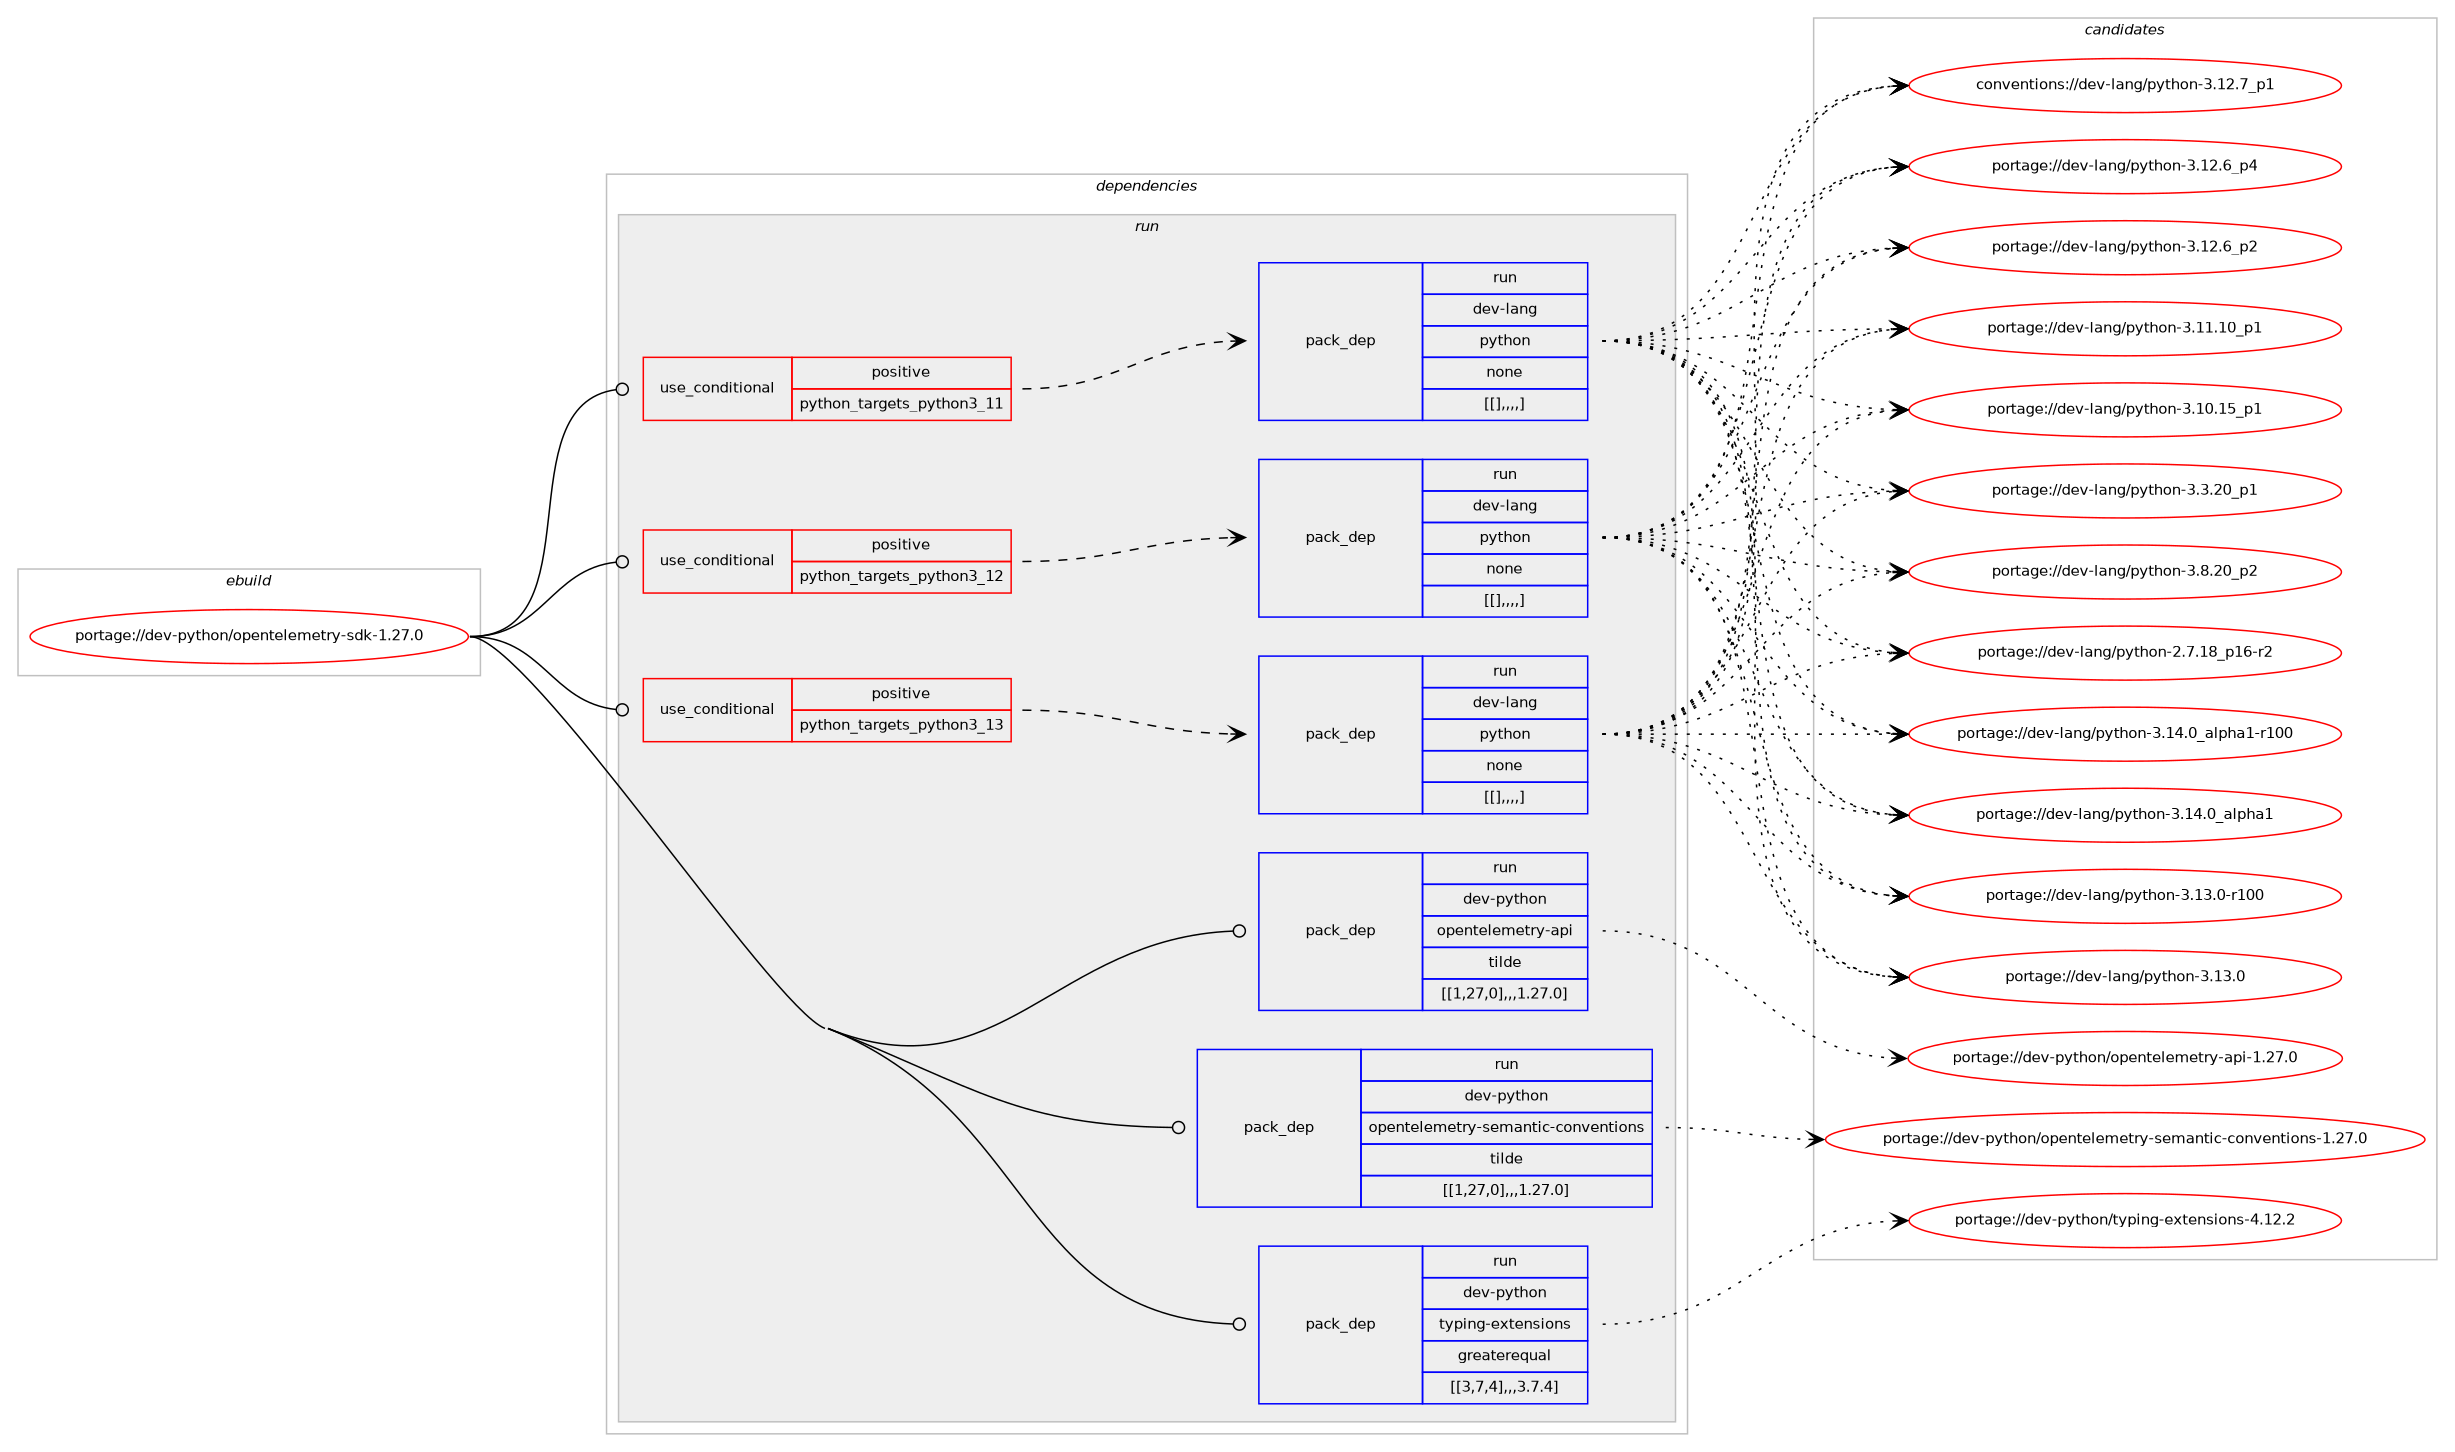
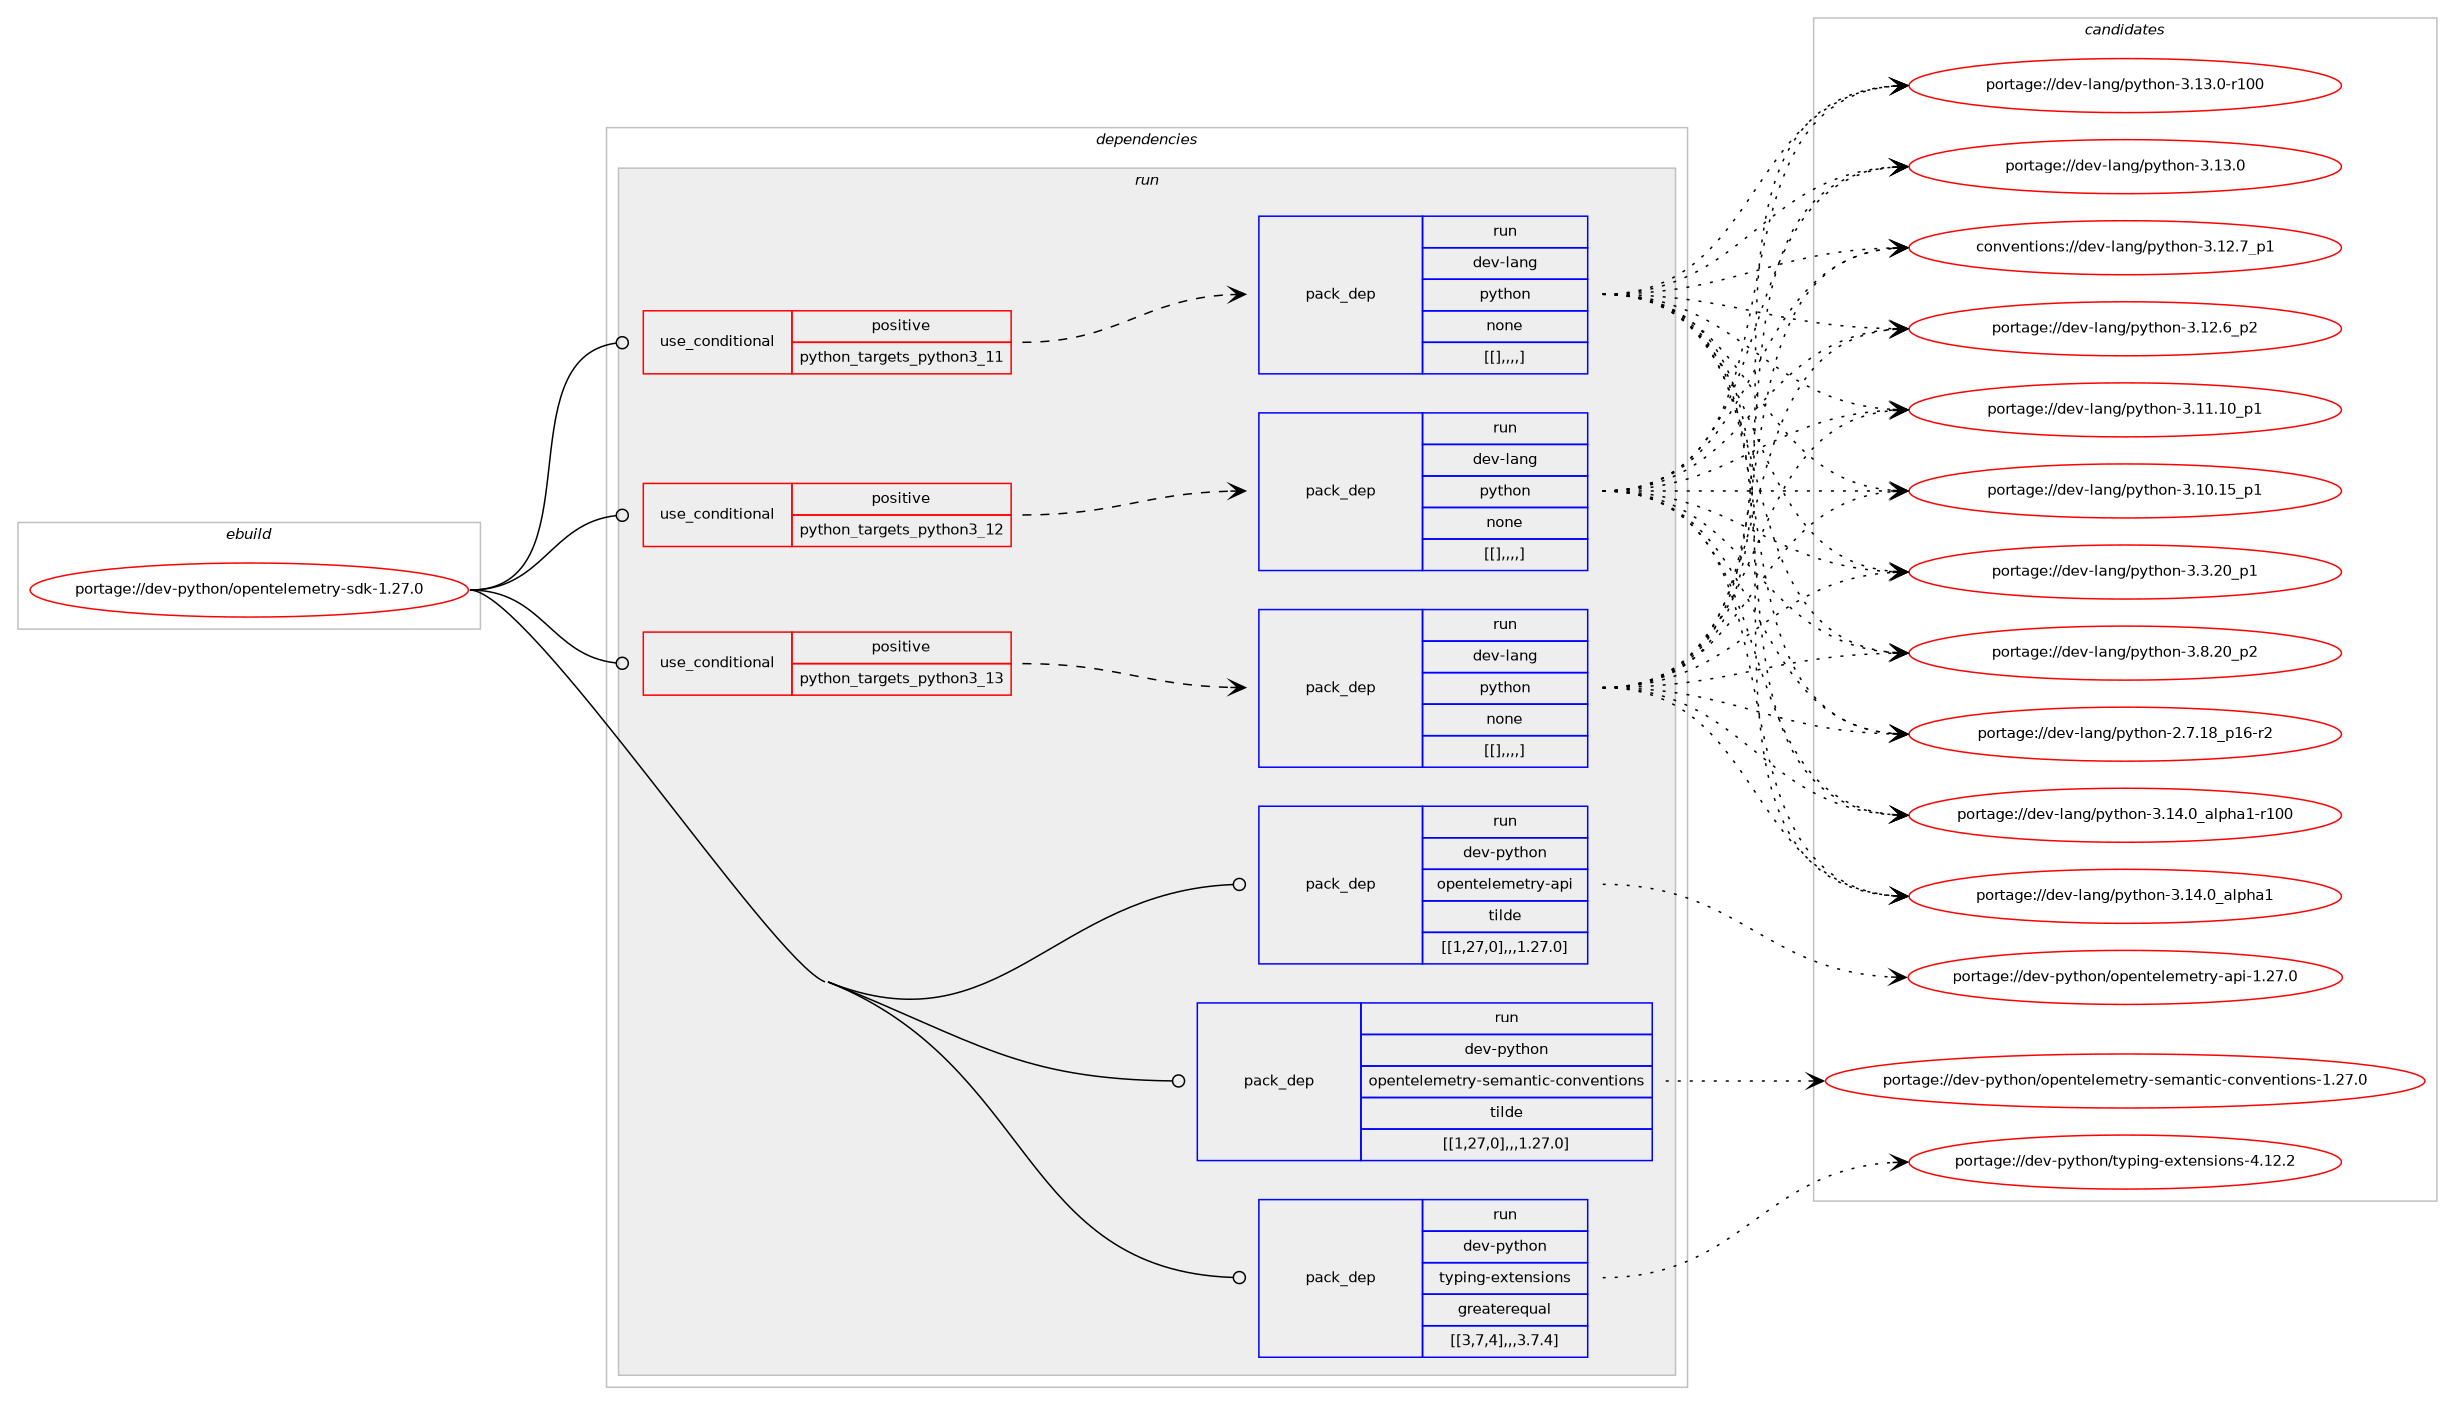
node "portage://dev-lang/python-3.12.6_p4": removed
